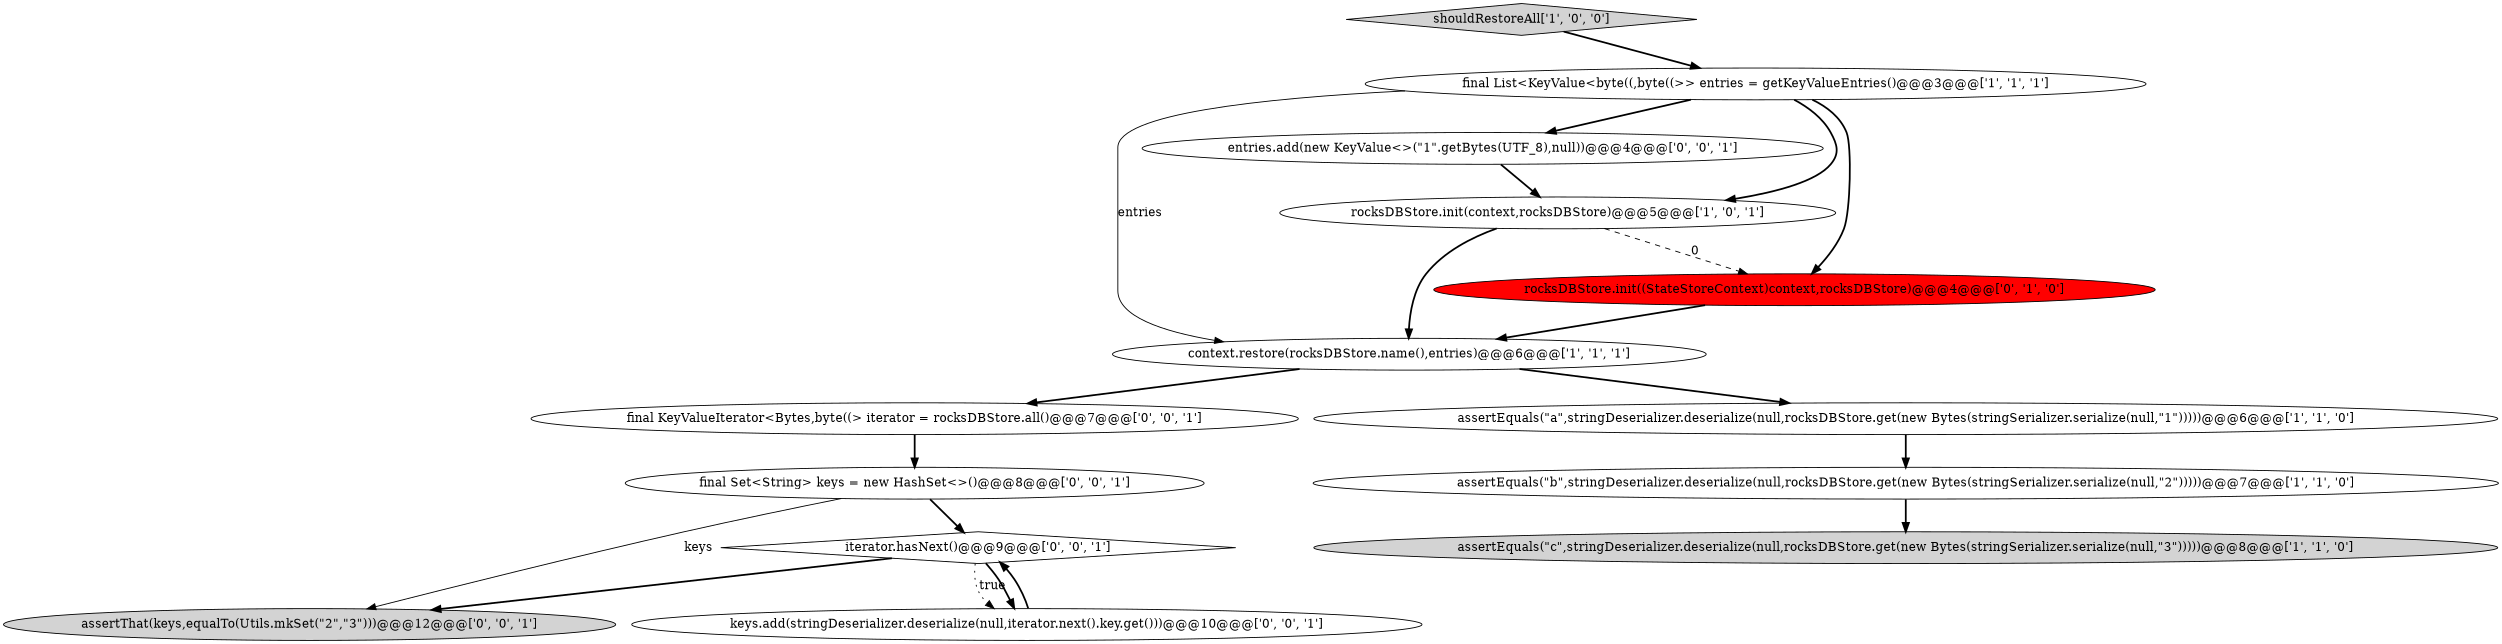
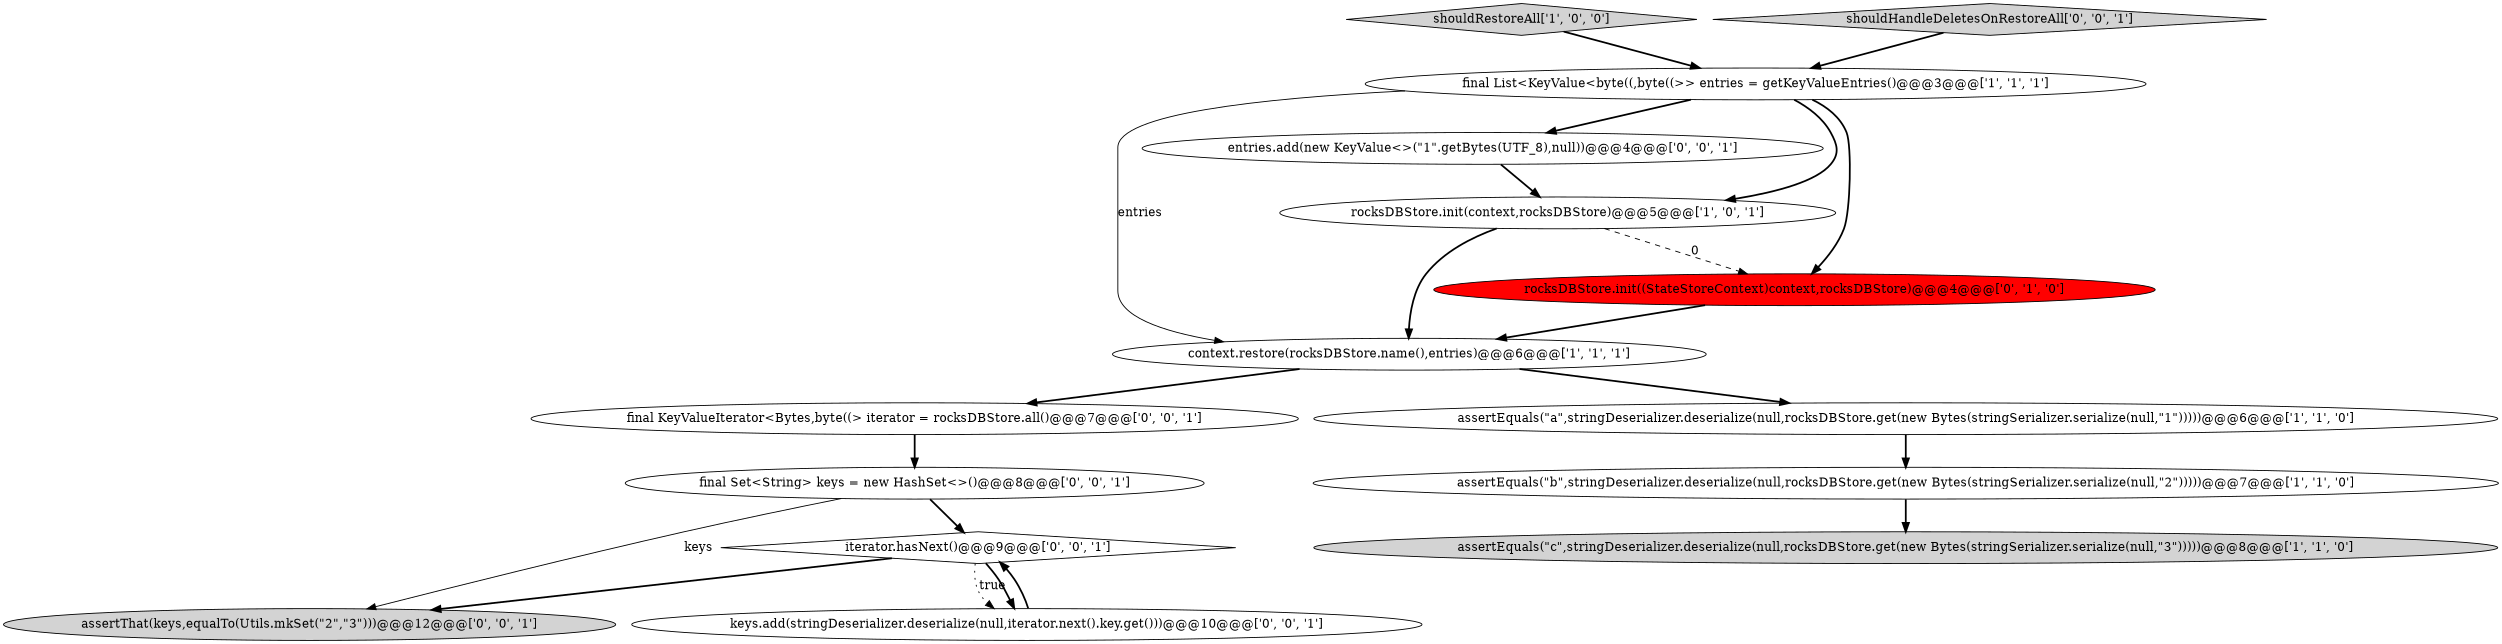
node "shouldHandleDeletesOnRestoreAll['0', '0', '1']": added
